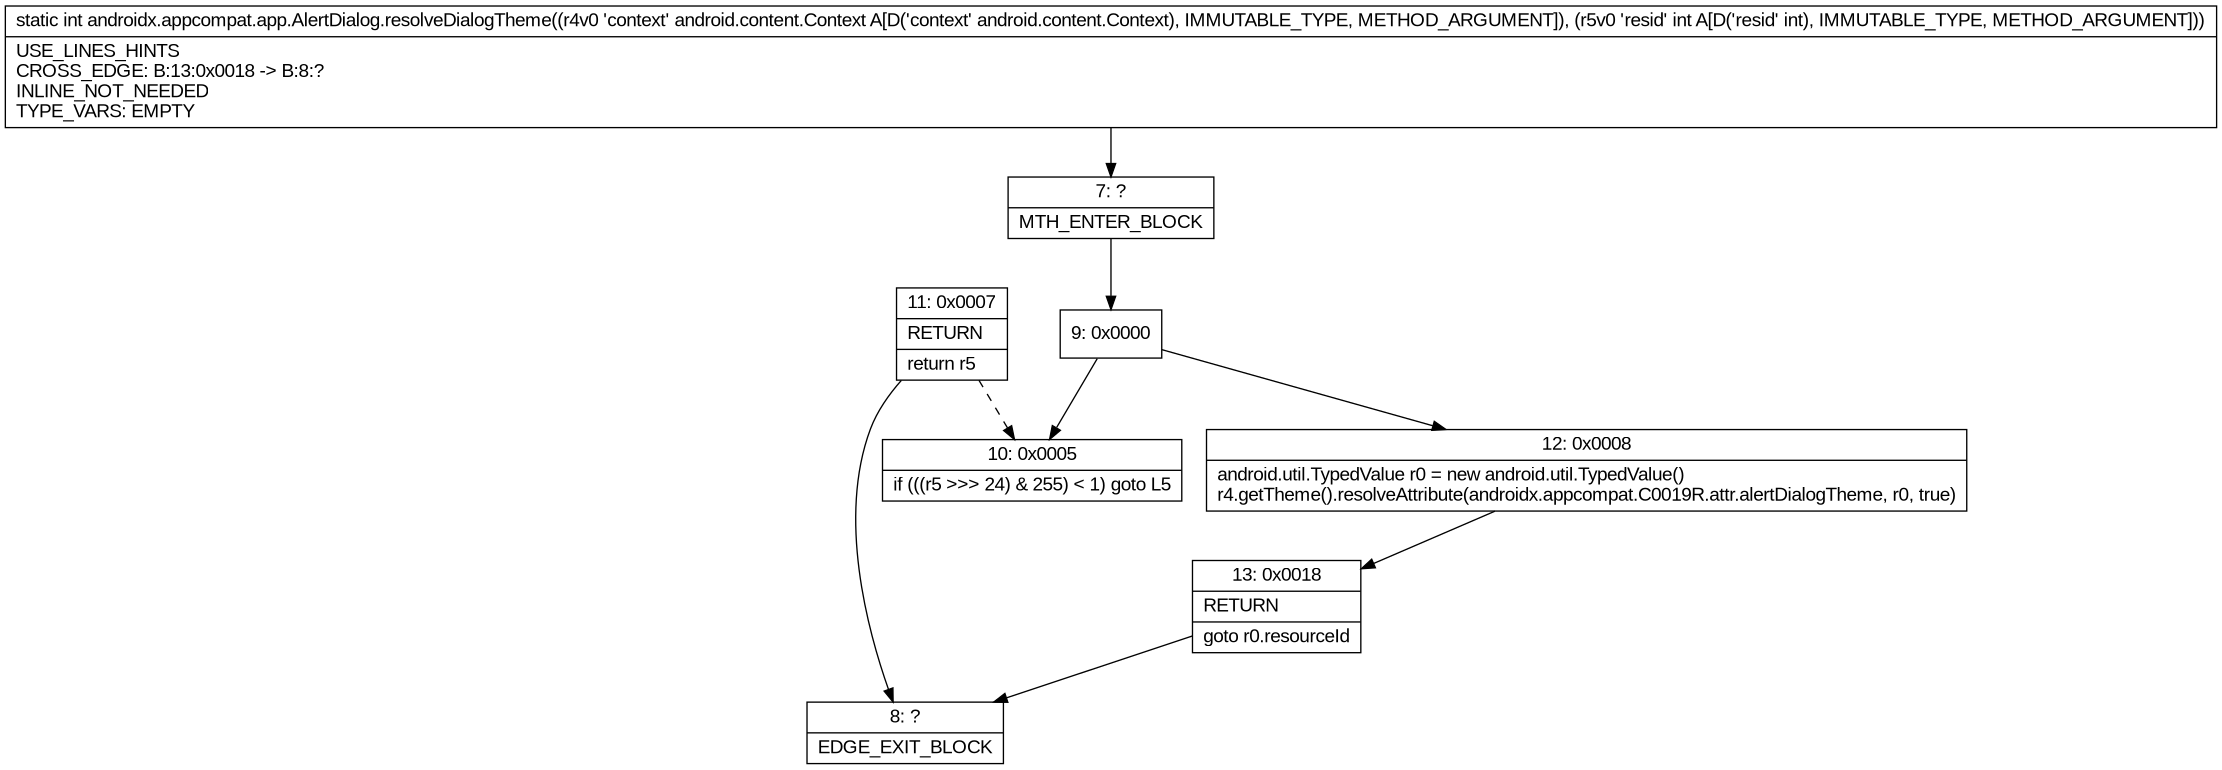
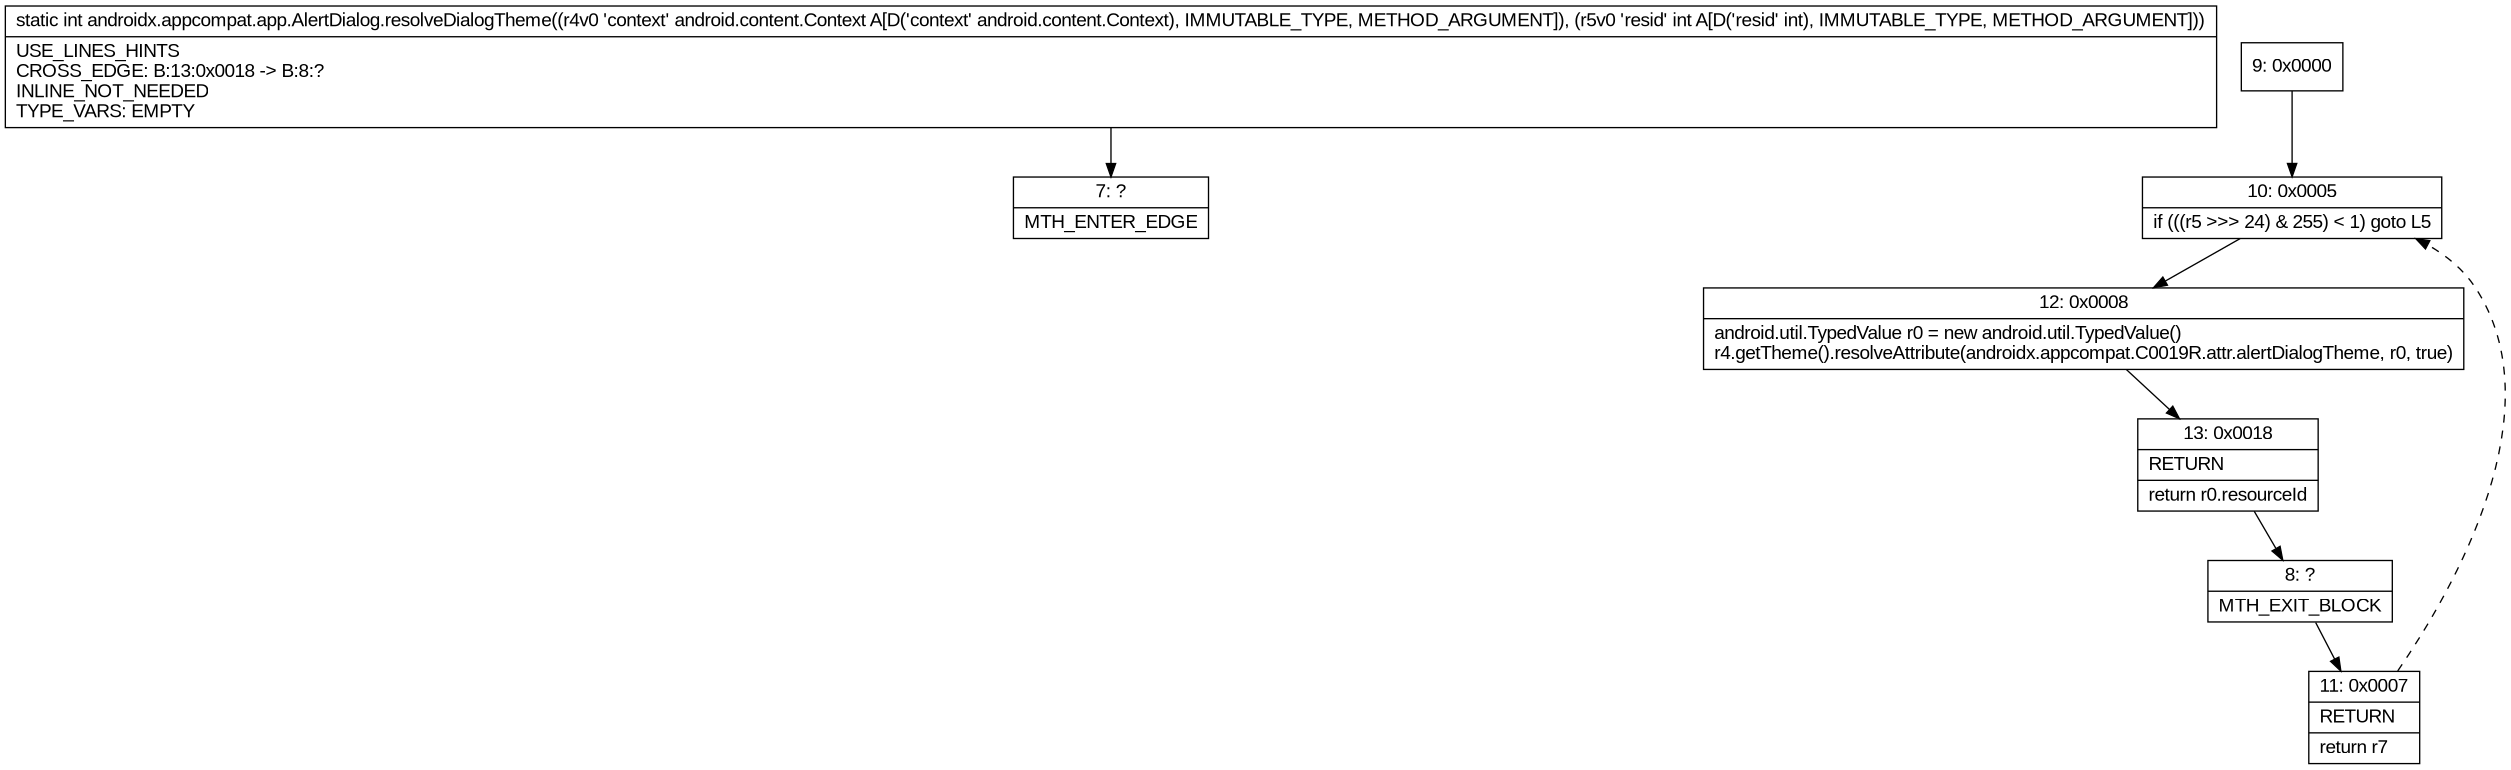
node "7: ?": text "MTH_ENTER_BLOCK" -> "MTH_ENTER_EDGE"
edge "7: ?" -> "9: 0x0000": removed
node "11: 0x0007": text "return r5" -> "return r7"
edge "9: 0x0000" -> "12: 0x0008": now "10: 0x0005" -> "12: 0x0008"
edge "11: 0x0007" -> "8: ?": reversed
node "13: 0x0018": text "goto r0.resourceId" -> "return r0.resourceId"
node "8: ?": text "EDGE_EXIT_BLOCK" -> "MTH_EXIT_BLOCK"
